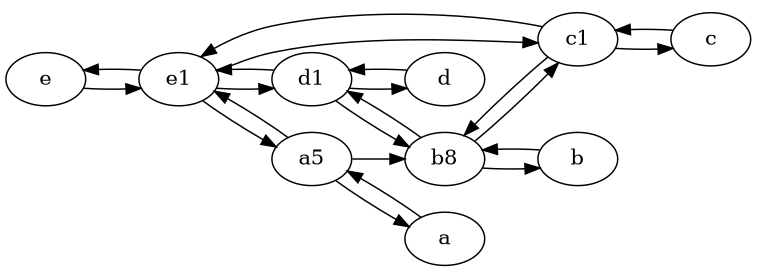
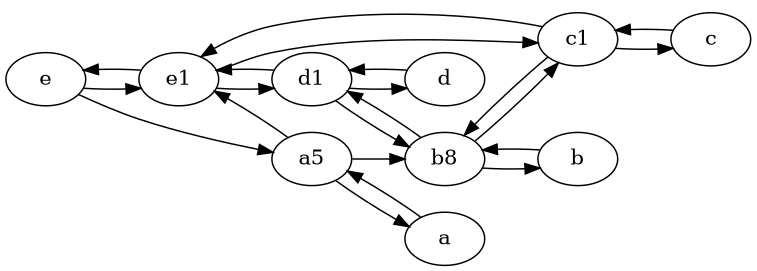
edge "e1" -> "a5": now "e" -> "a5"
